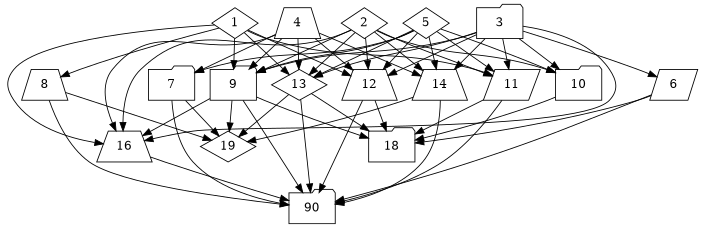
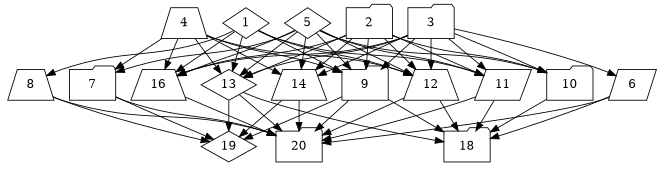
node "2": shape diamond -> folder
edge "9" -> "16": now "5" -> "16"
node "90": label "90" -> "20"
